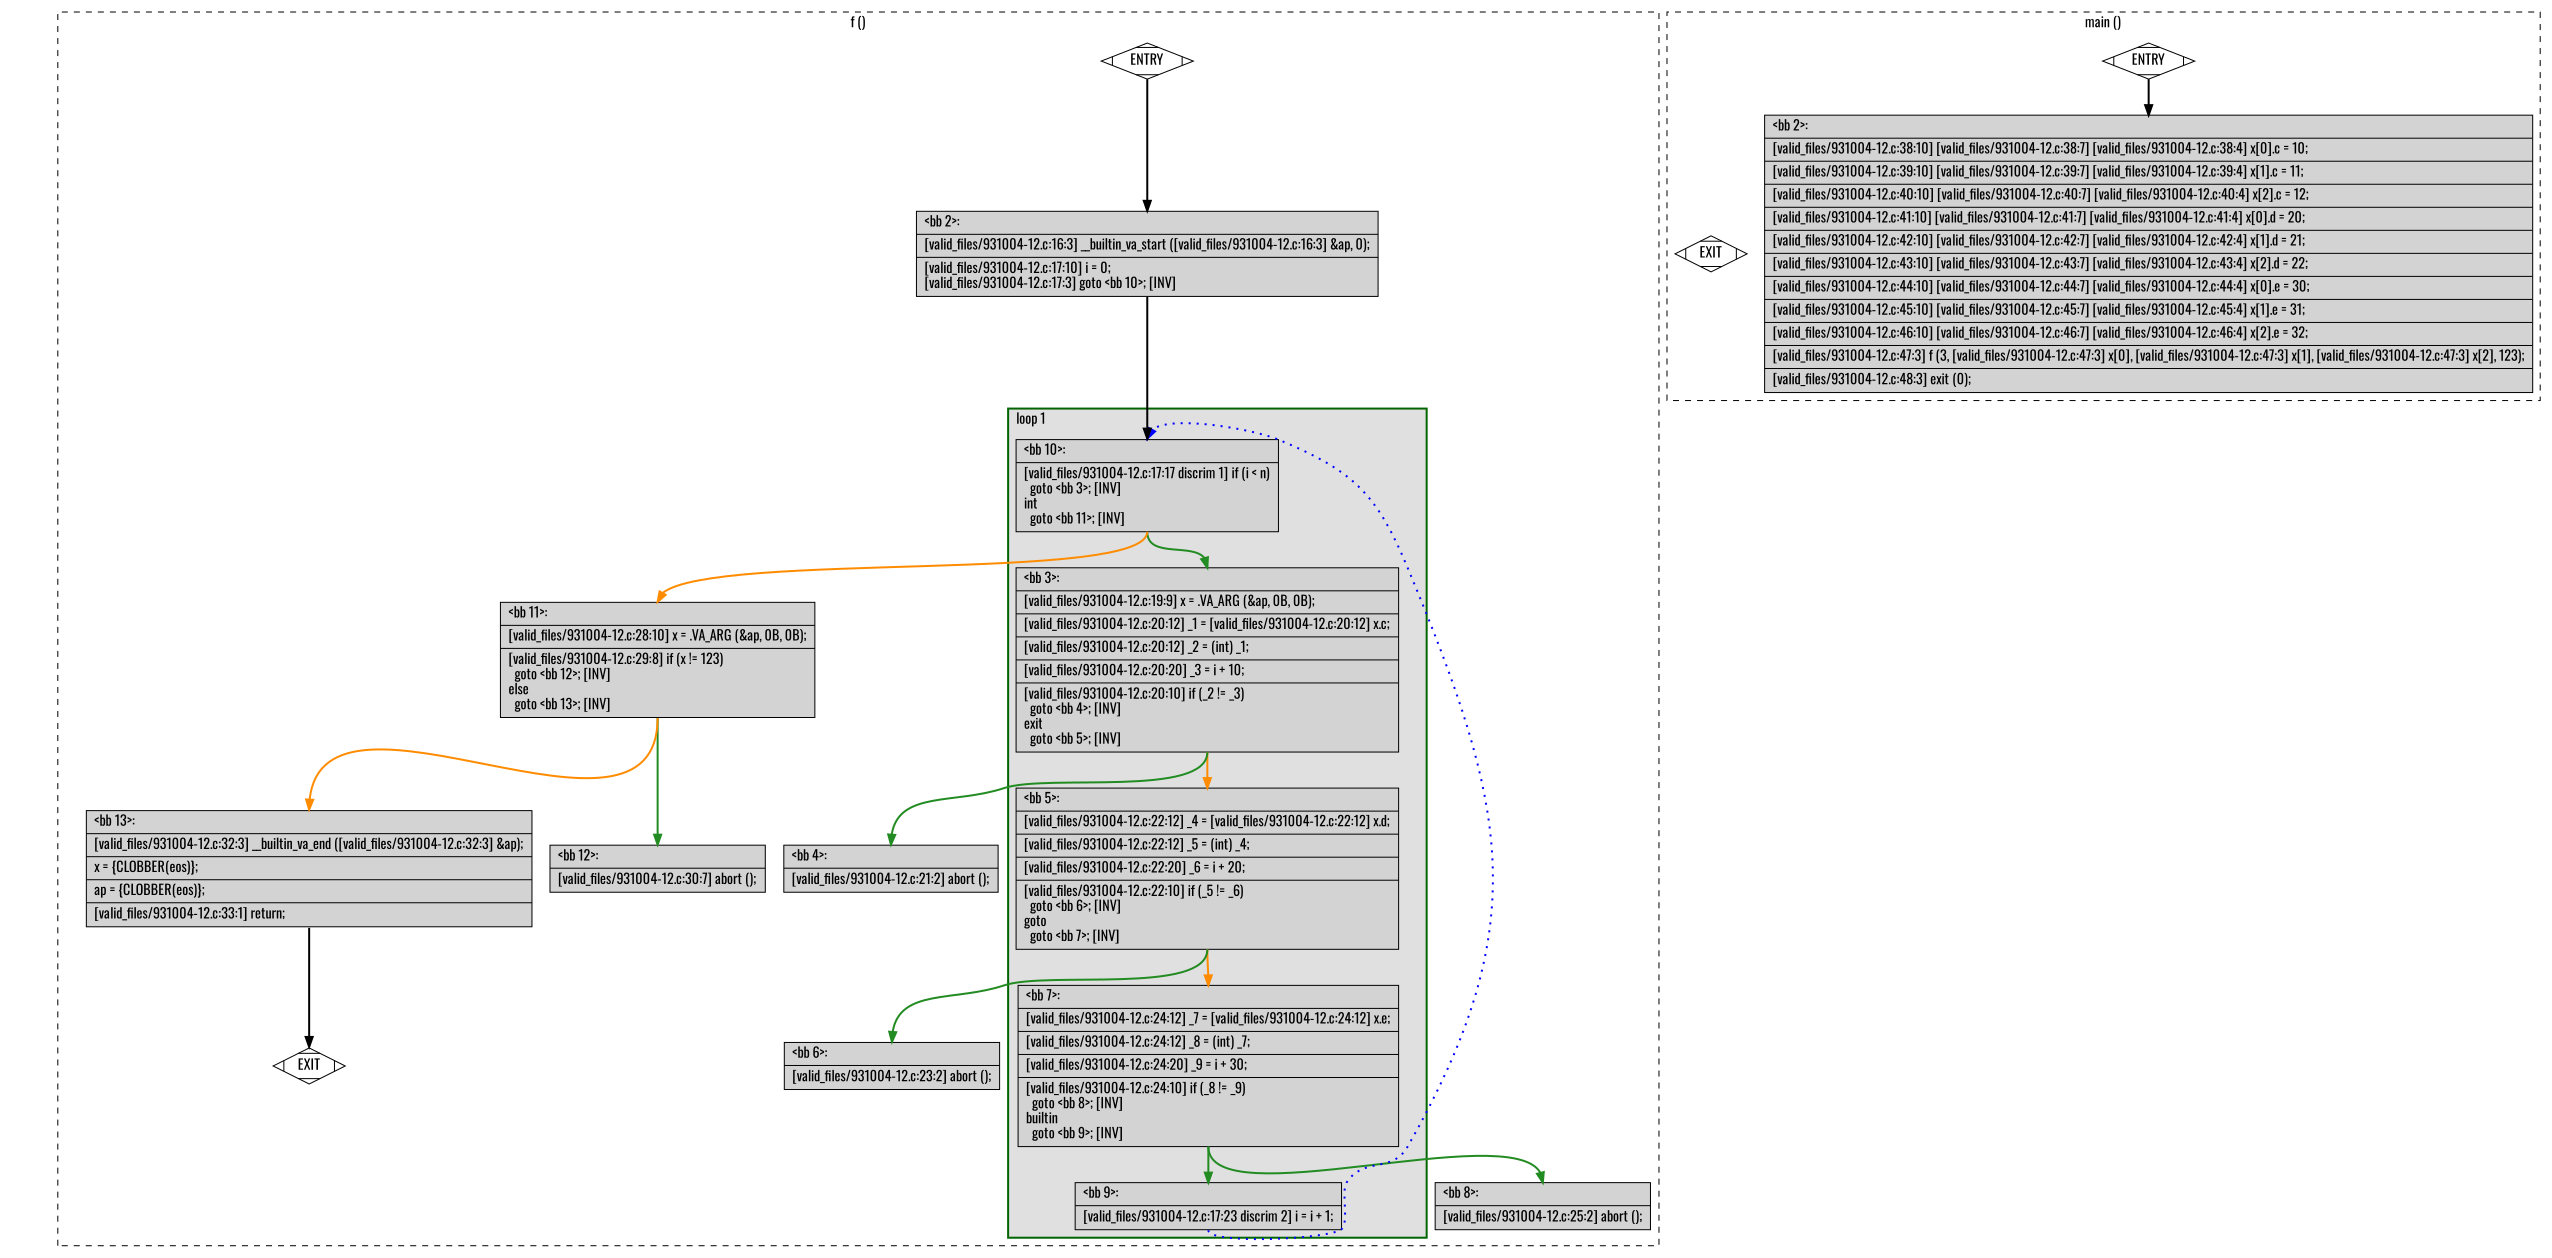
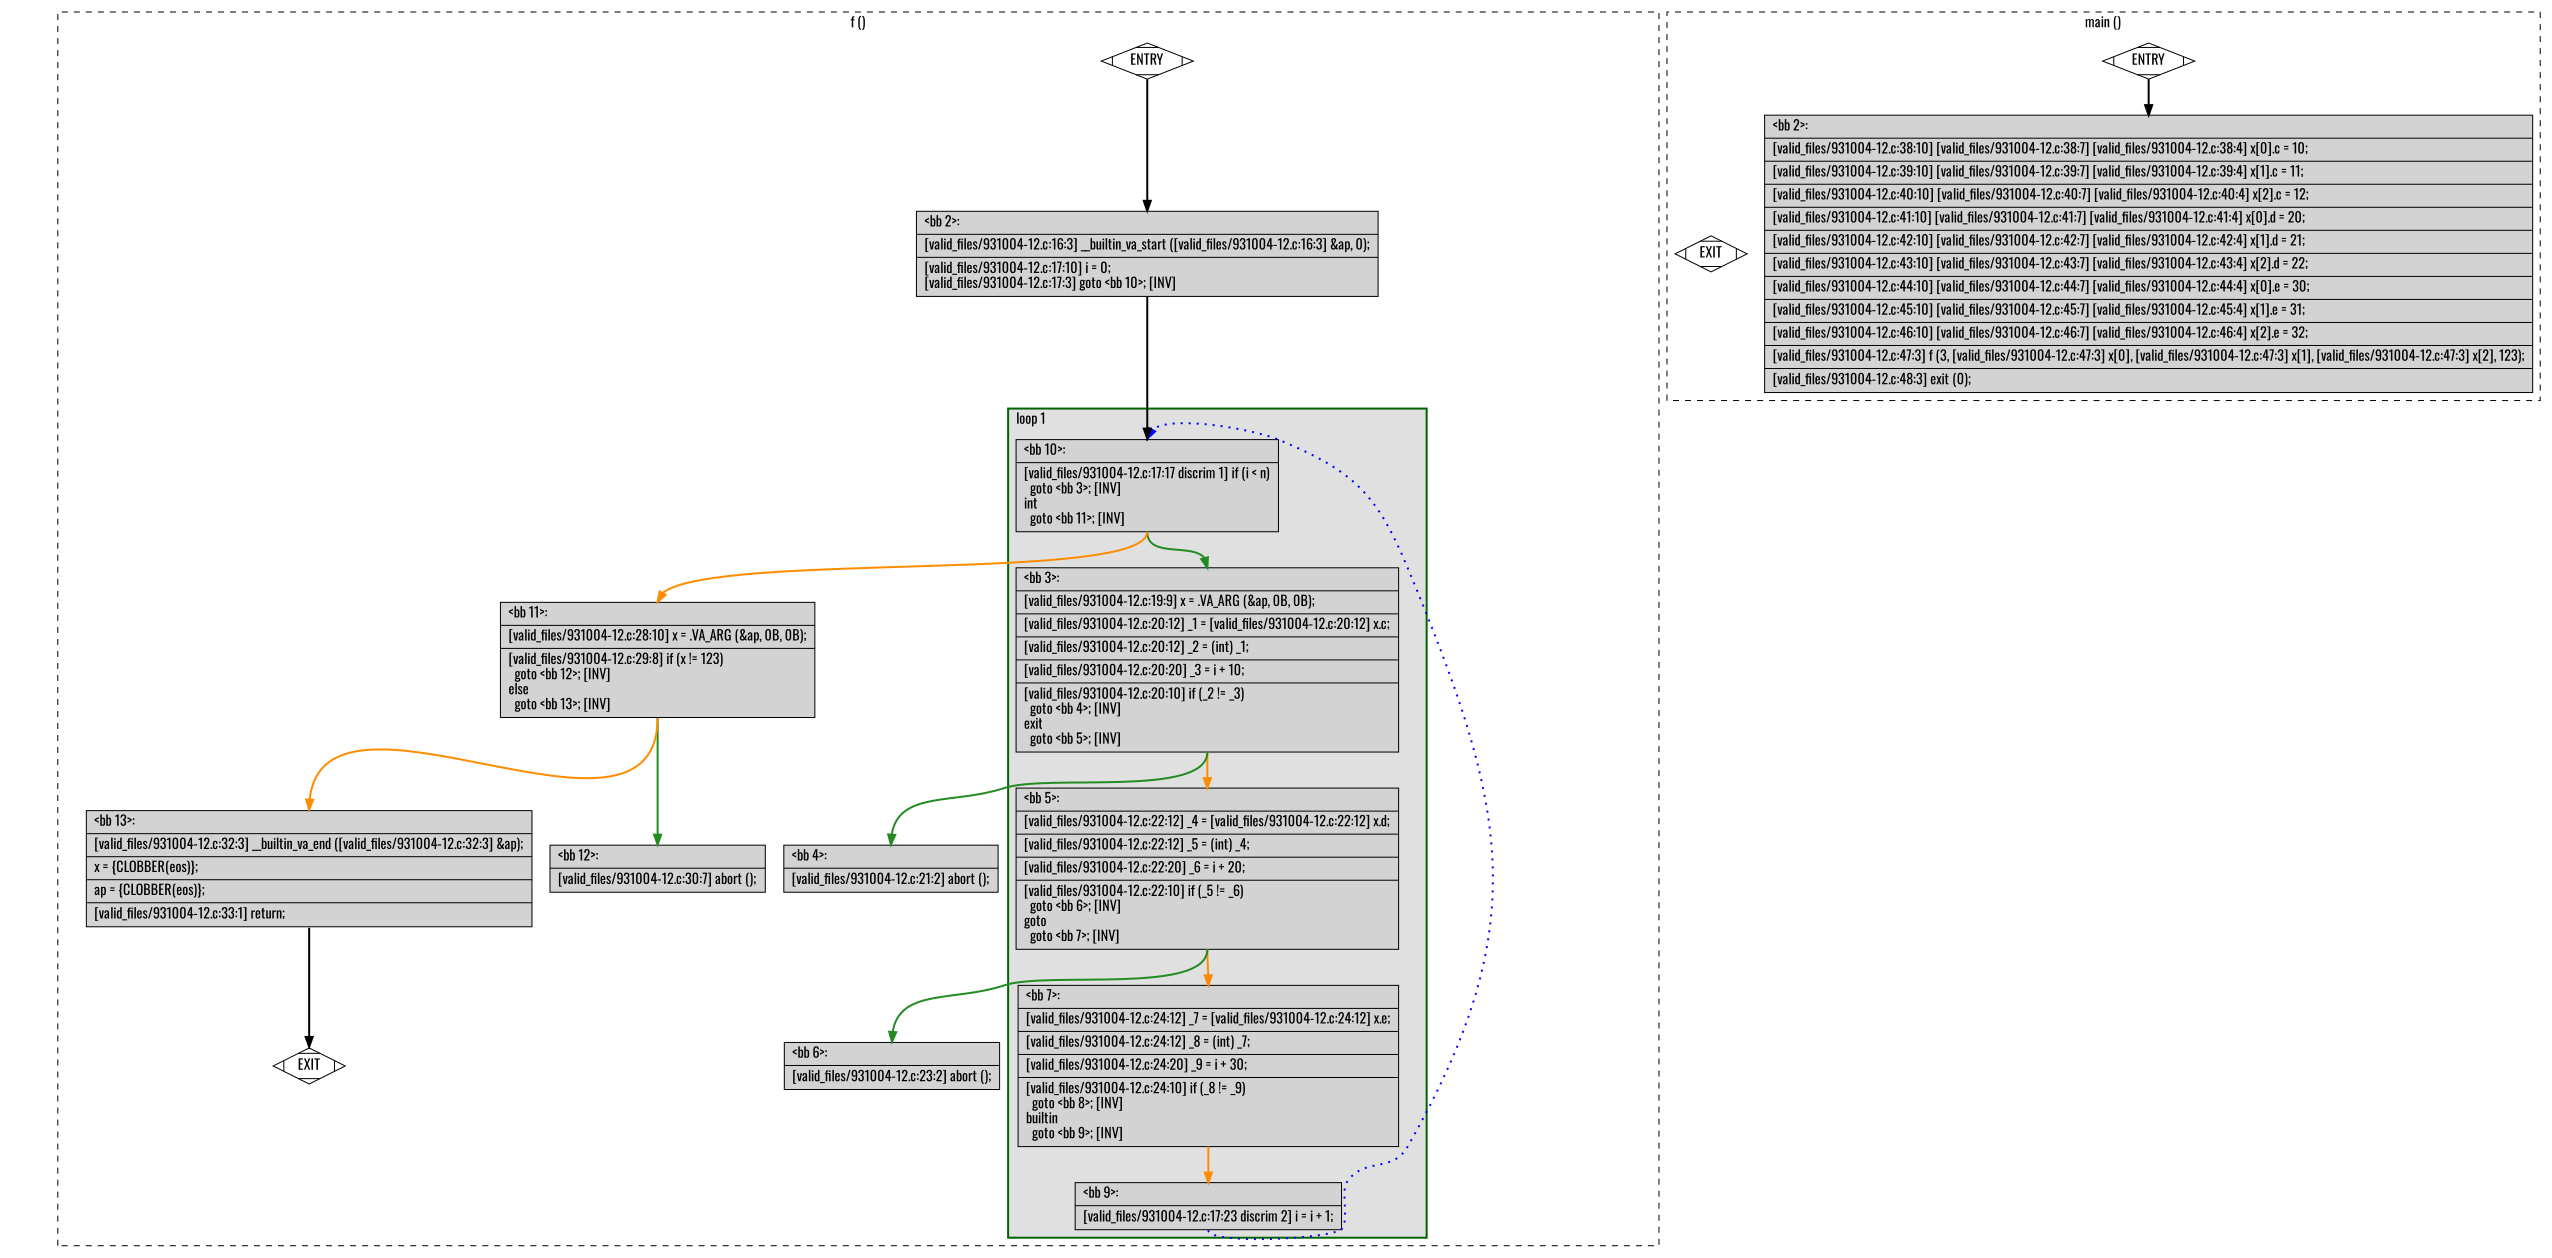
edge "<bb 7>:" -> "<bb 9>:": color forestgreen -> darkorange
node "<bb 8>:": removed
